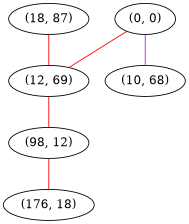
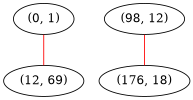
node "(18, 87)": removed
node "(0, 0)": label "(0, 0)" -> "(0, 1)"
node "(10, 68)": removed
edge "(12, 69)" -- "(98, 12)": removed
